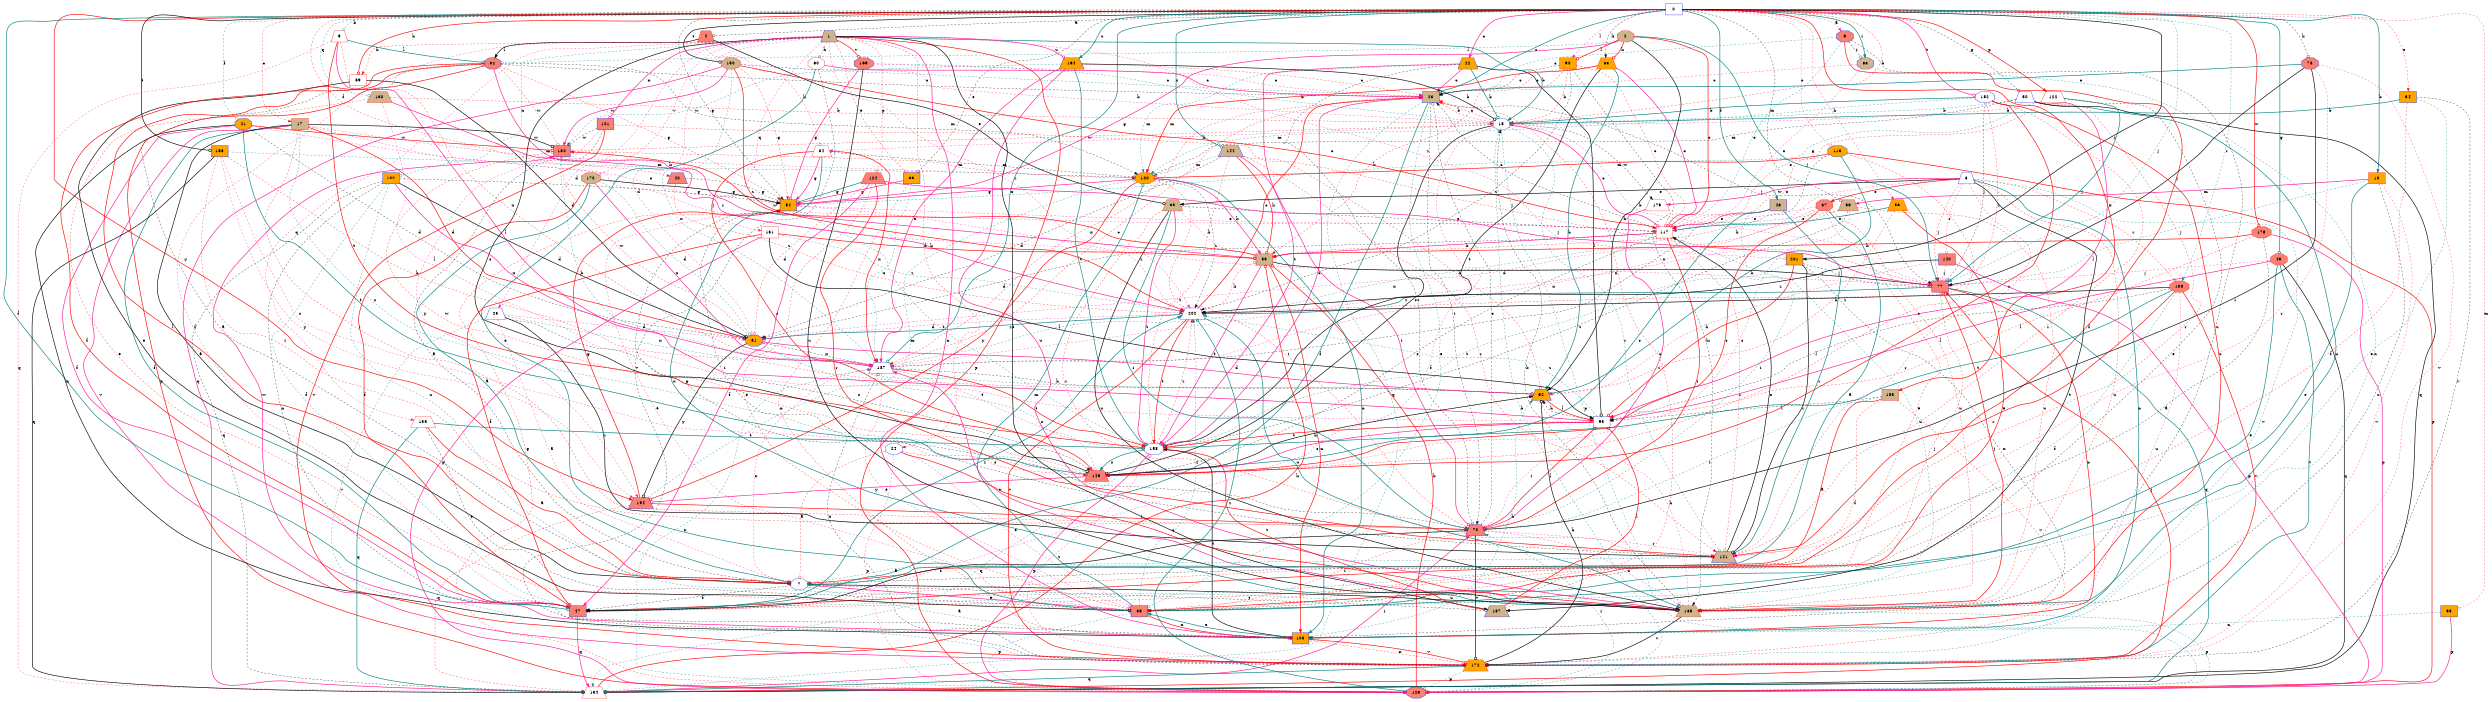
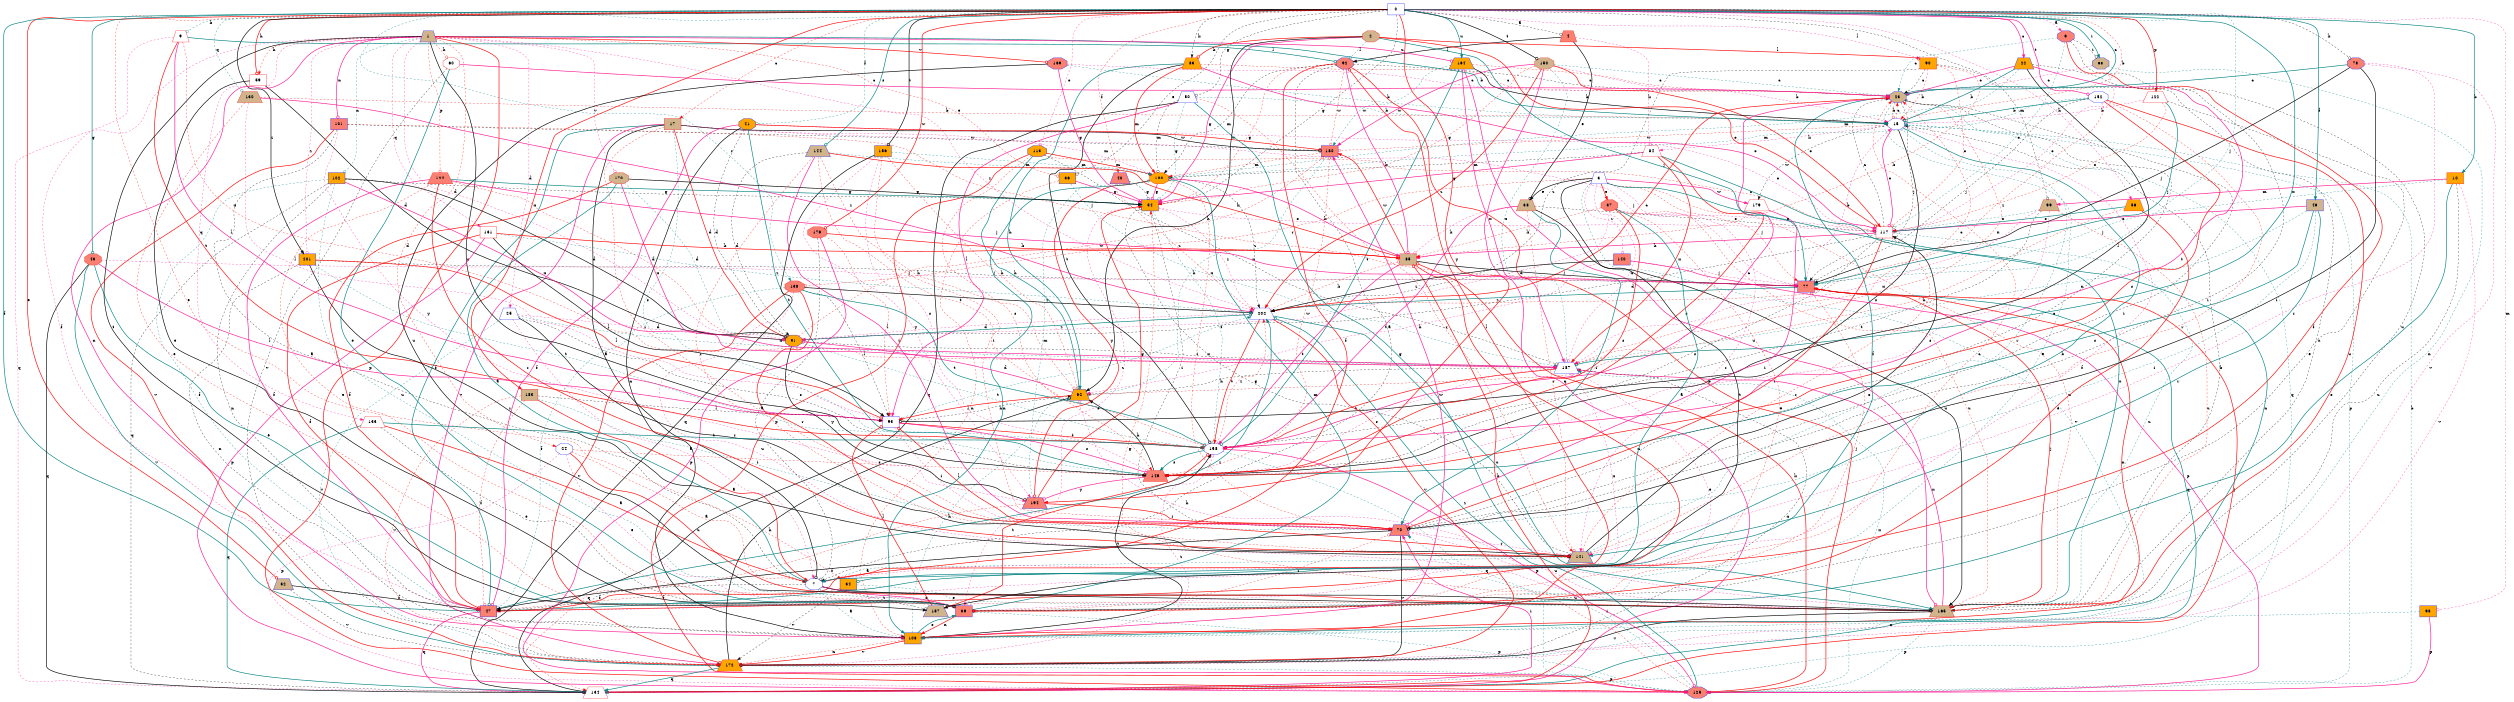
node "23": shape box -> octagon
edge "34" -> "15": reversed
edge "50" -> "165": label "u" -> "g"
edge "39" -> "202": removed, label "z"
node "32": added
